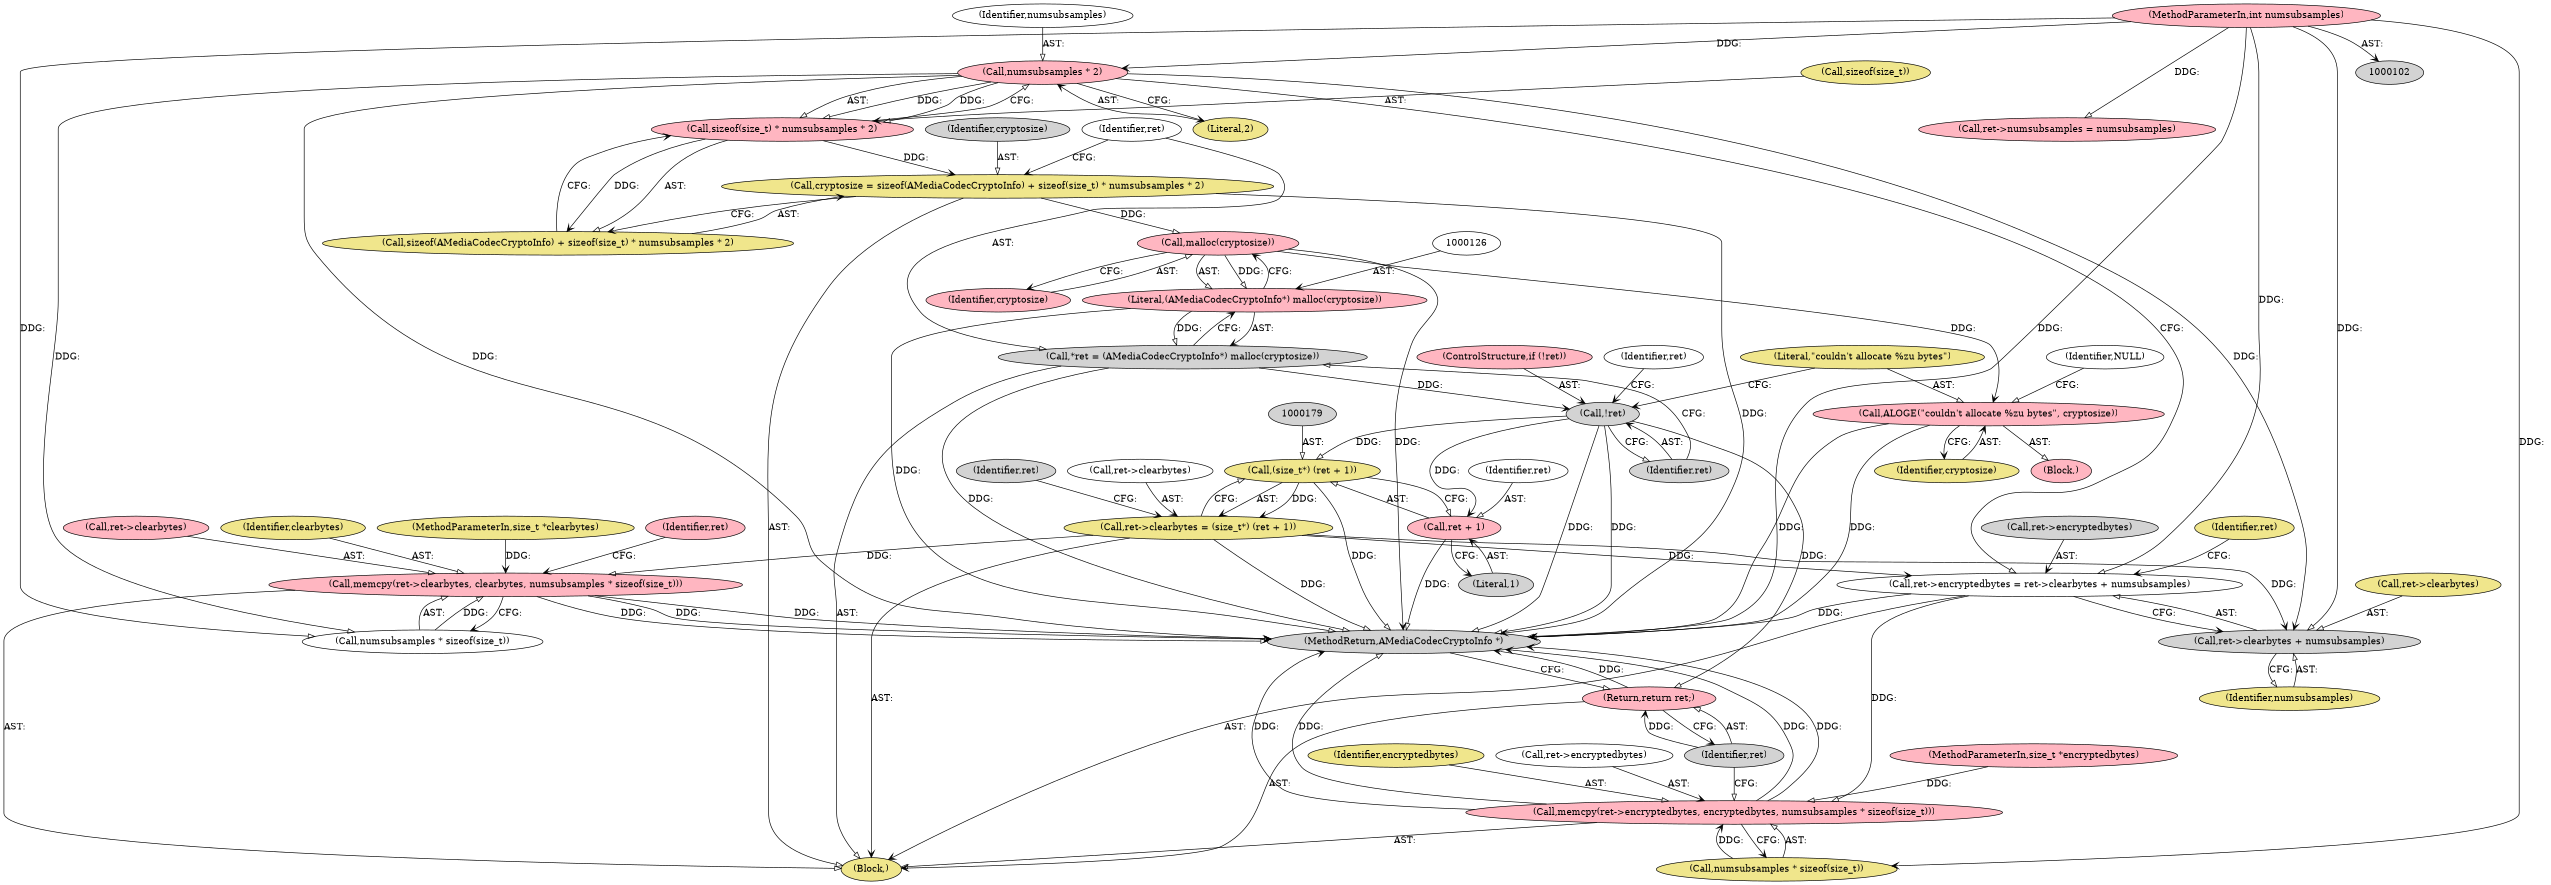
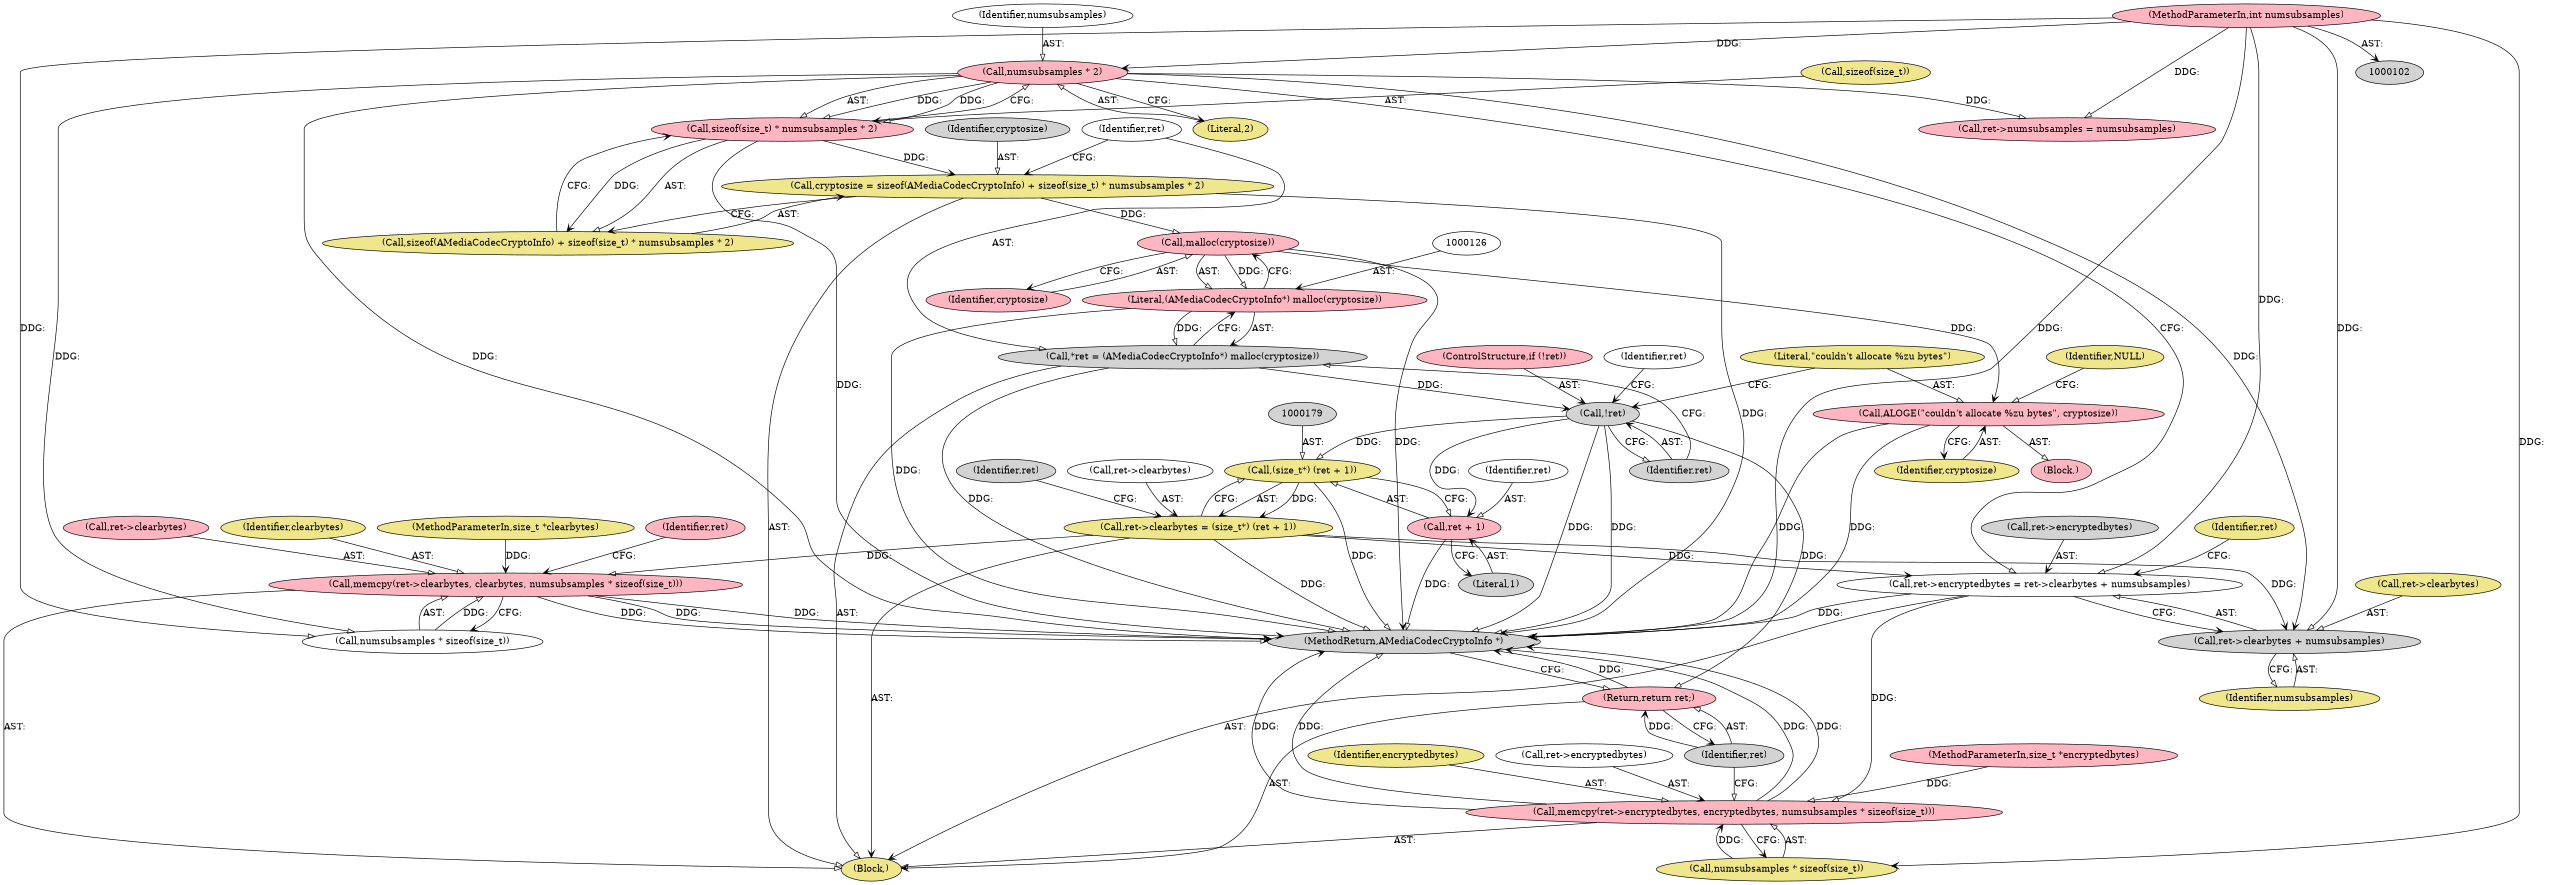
edge "(Call,numsubsamples * 2)" -> "(Call,ret->numsubsamples = numsubsamples)": added, label "DDG:"
edge "(Literal,2)" -> "(Call,numsubsamples * 2)": arrowhead vee -> onormal
node "(Identifier,NULL)": fillcolor white -> khaki
edge "(Call,sizeof(size_t) * numsubsamples * 2)" -> "(MethodReturn,AMediaCodecCryptoInfo *)": added, label "DDG:"
